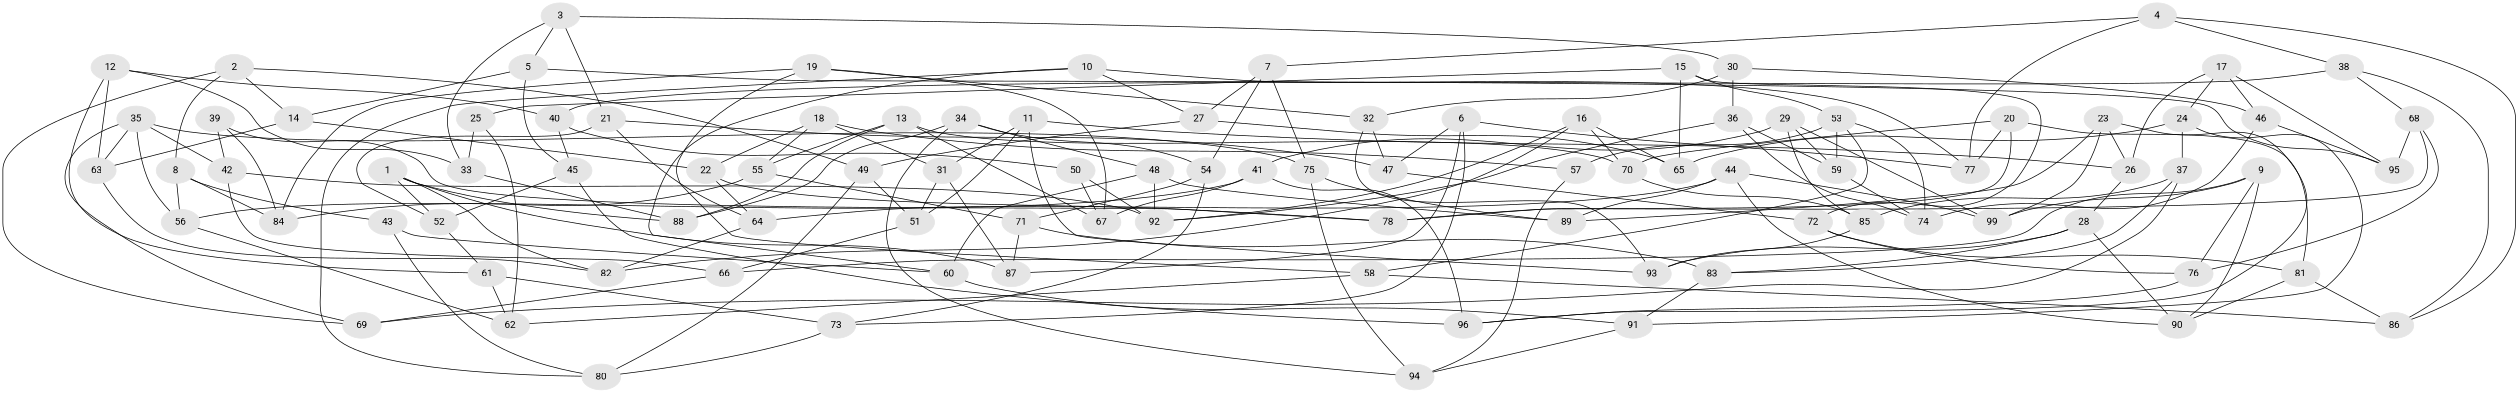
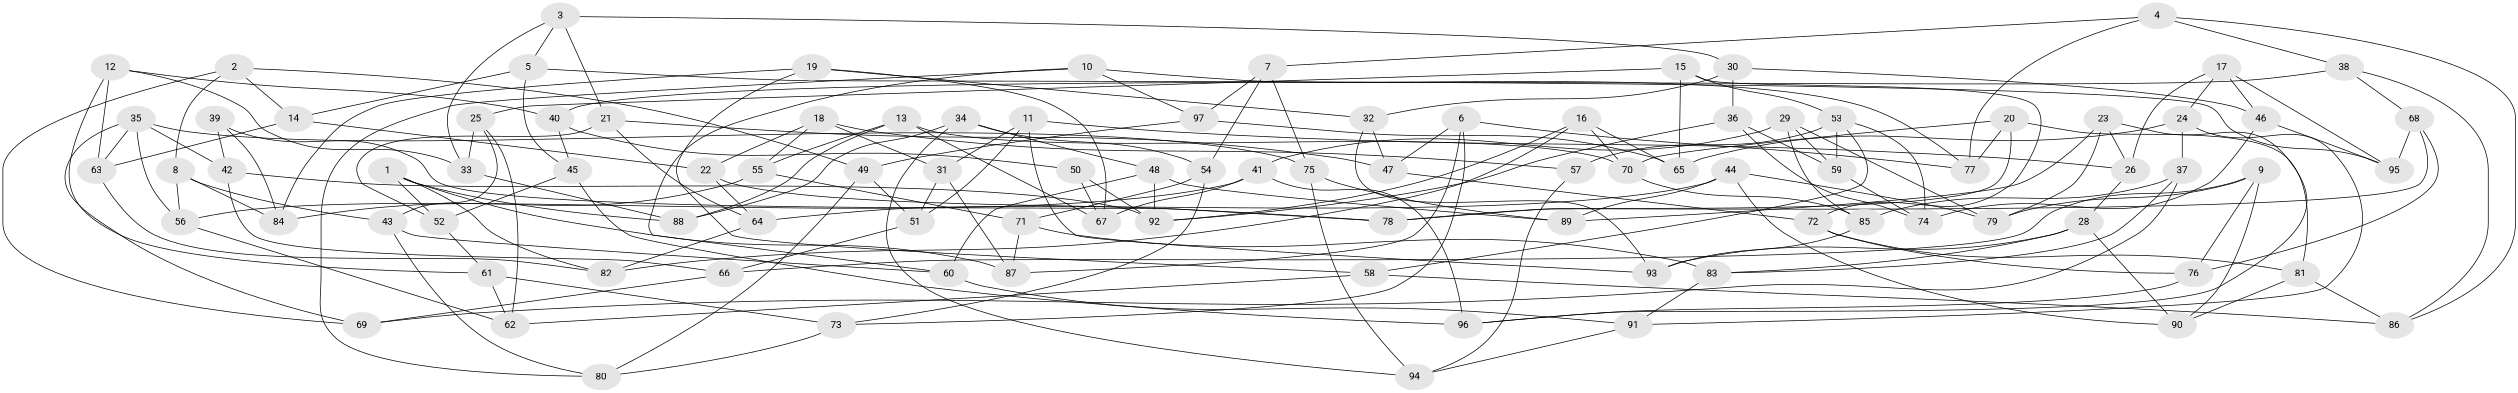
node "27": label "27" -> "97"
edge "25" -- "43": added
node "99": label "99" -> "79"
